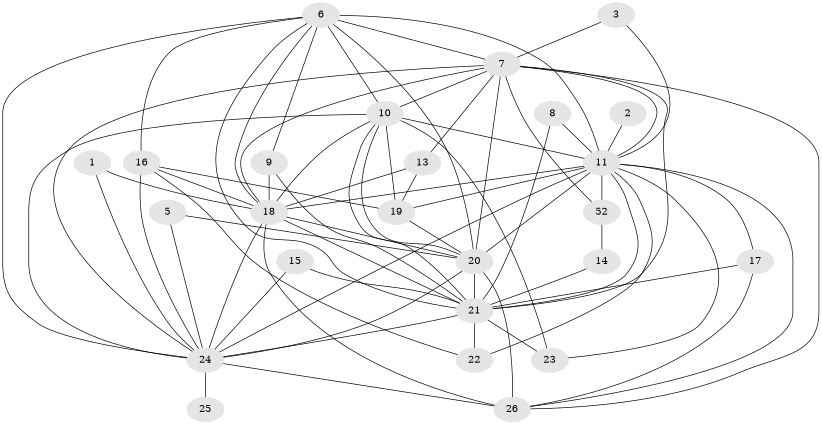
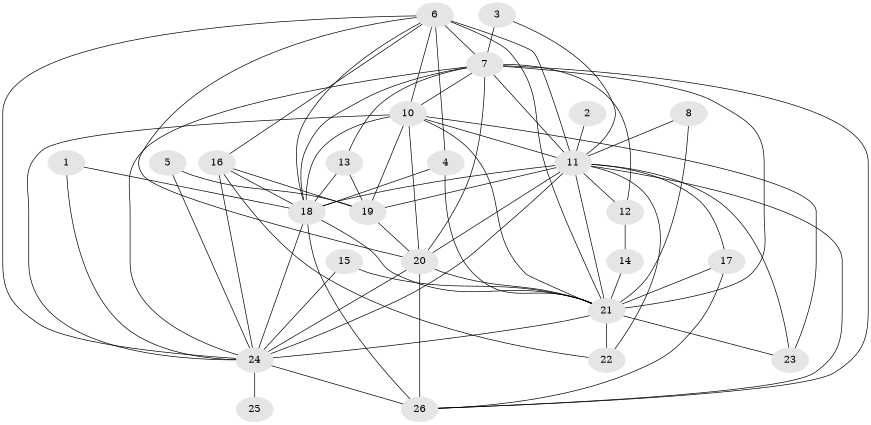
node "9": label "9" -> "4"
node "52": label "52" -> "12"
edge "18" -- "20": removed
edge "5" -- "20": now "5" -- "19"
